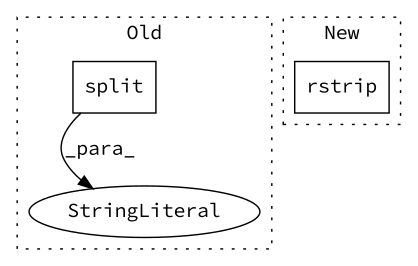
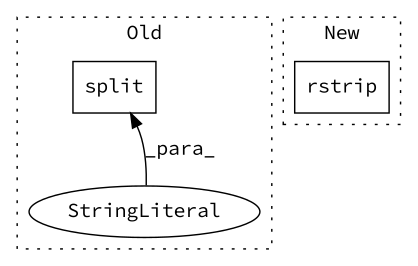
edge "split" -> "StringLiteral": reversed
